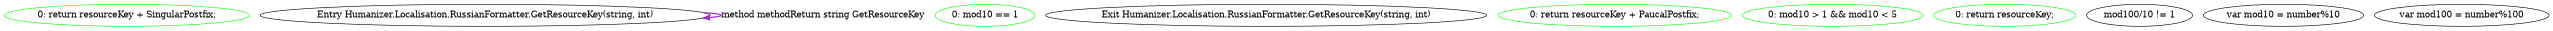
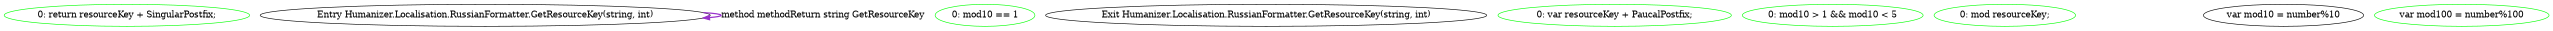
node "0: return resourceKey + PaucalPostfix;": label "0: return resourceKey + PaucalPostfix;" -> "0: var resourceKey + PaucalPostfix;"
node "0: return resourceKey;": label "0: return resourceKey;" -> "0: mod resourceKey;"
node "mod100/10 != 1": removed
node "var mod100 = number%100": color black -> green
